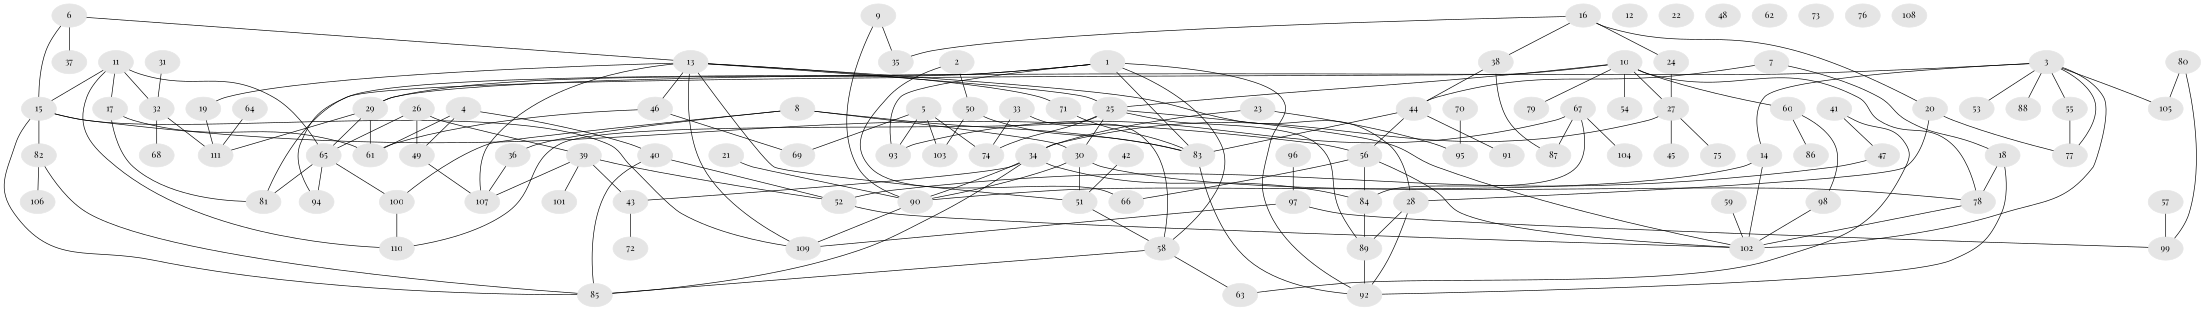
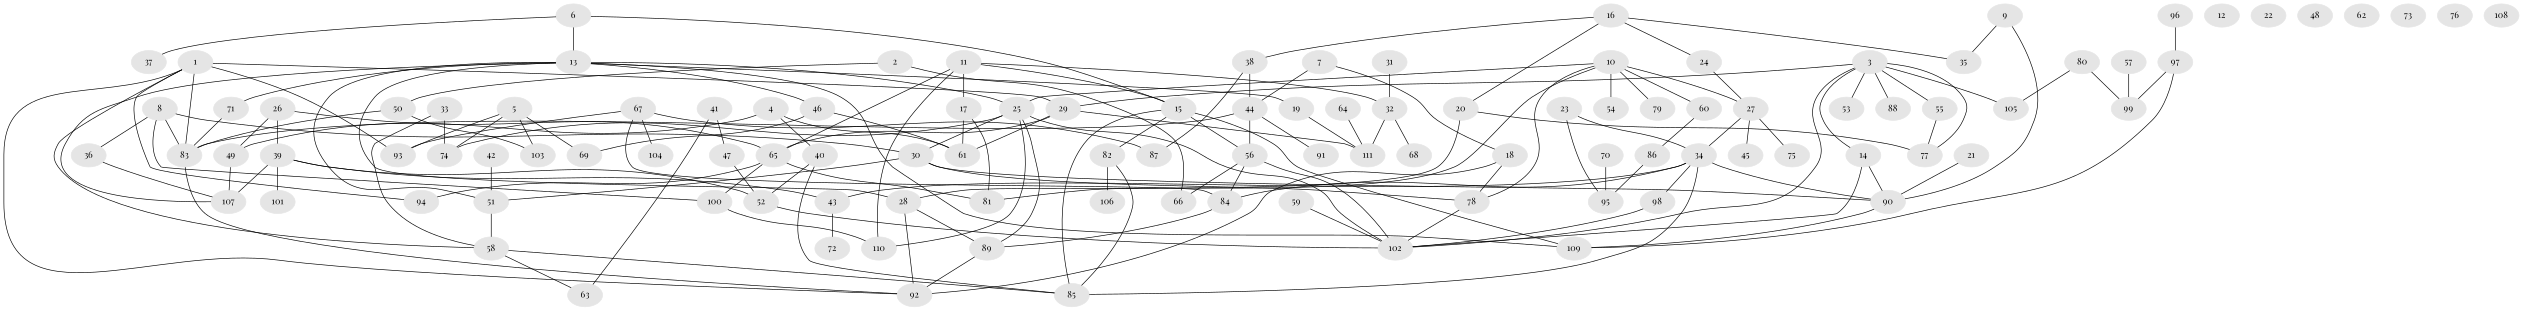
edge "60" -- "98": now "34" -- "98"
edge "86" -- "95": added
